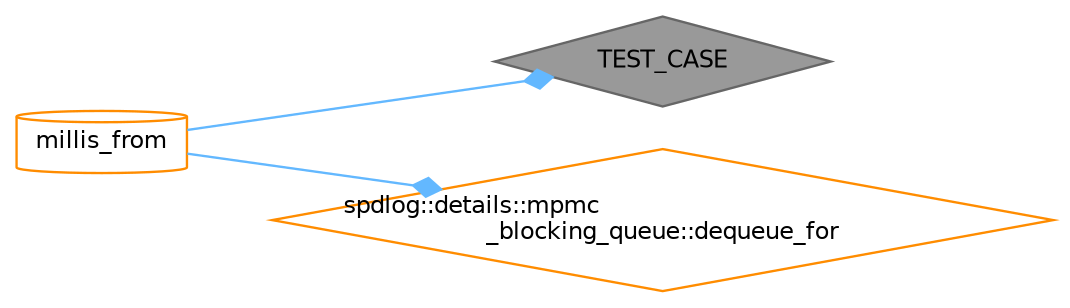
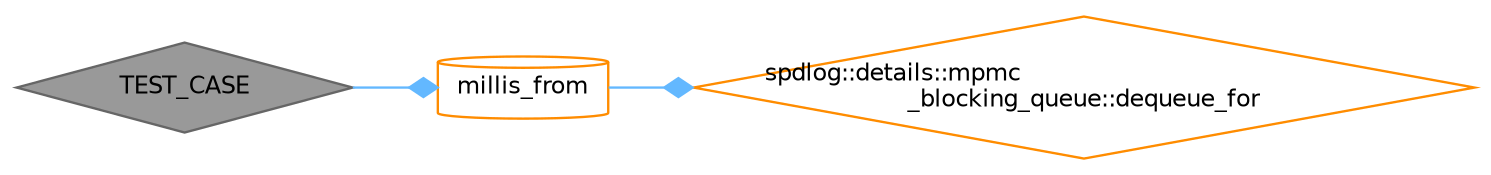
edge "millis_from" -> "TEST_CASE": reversed
